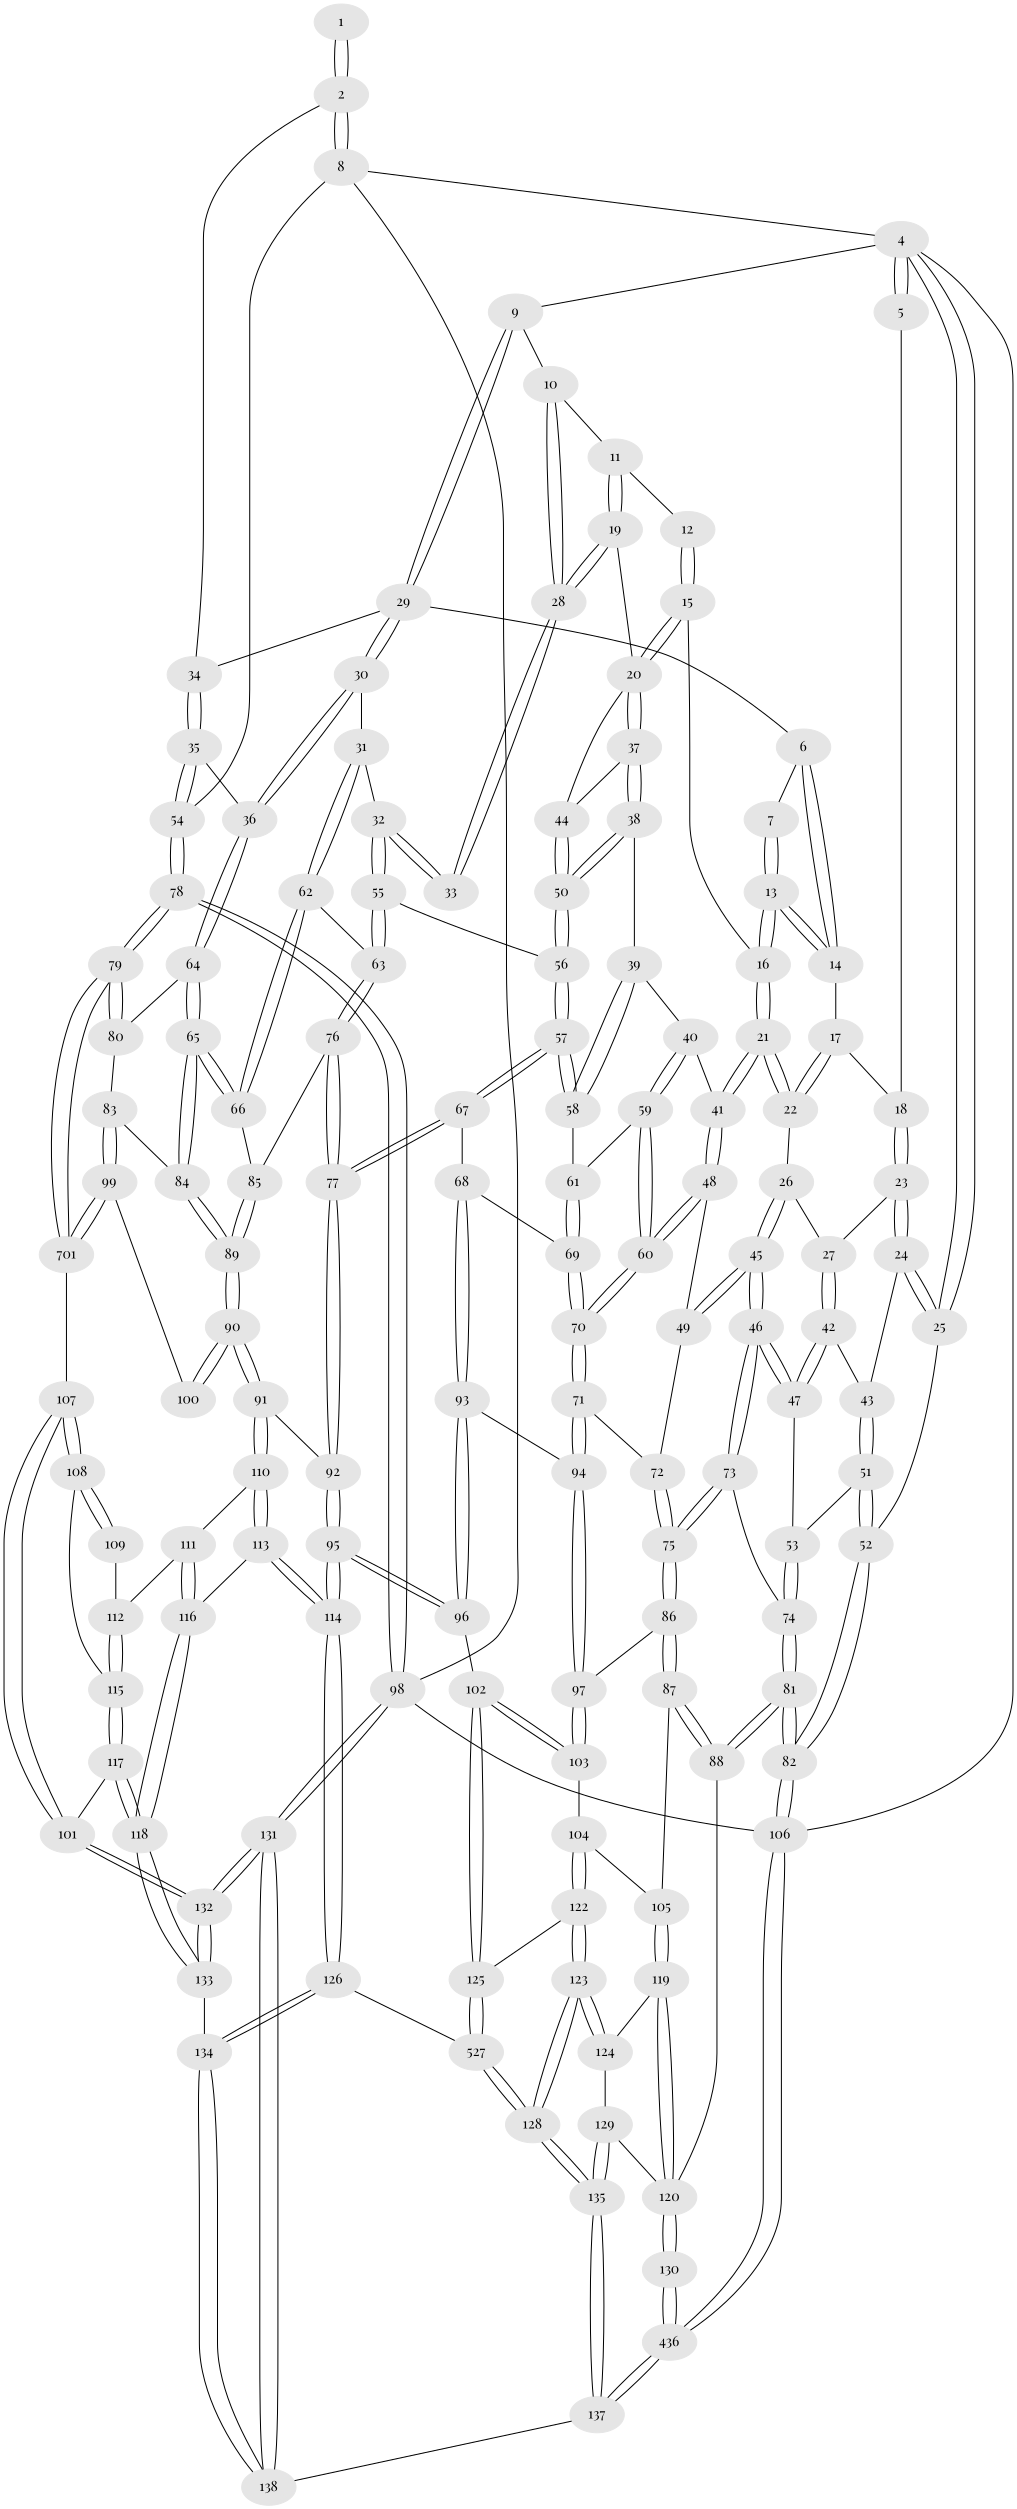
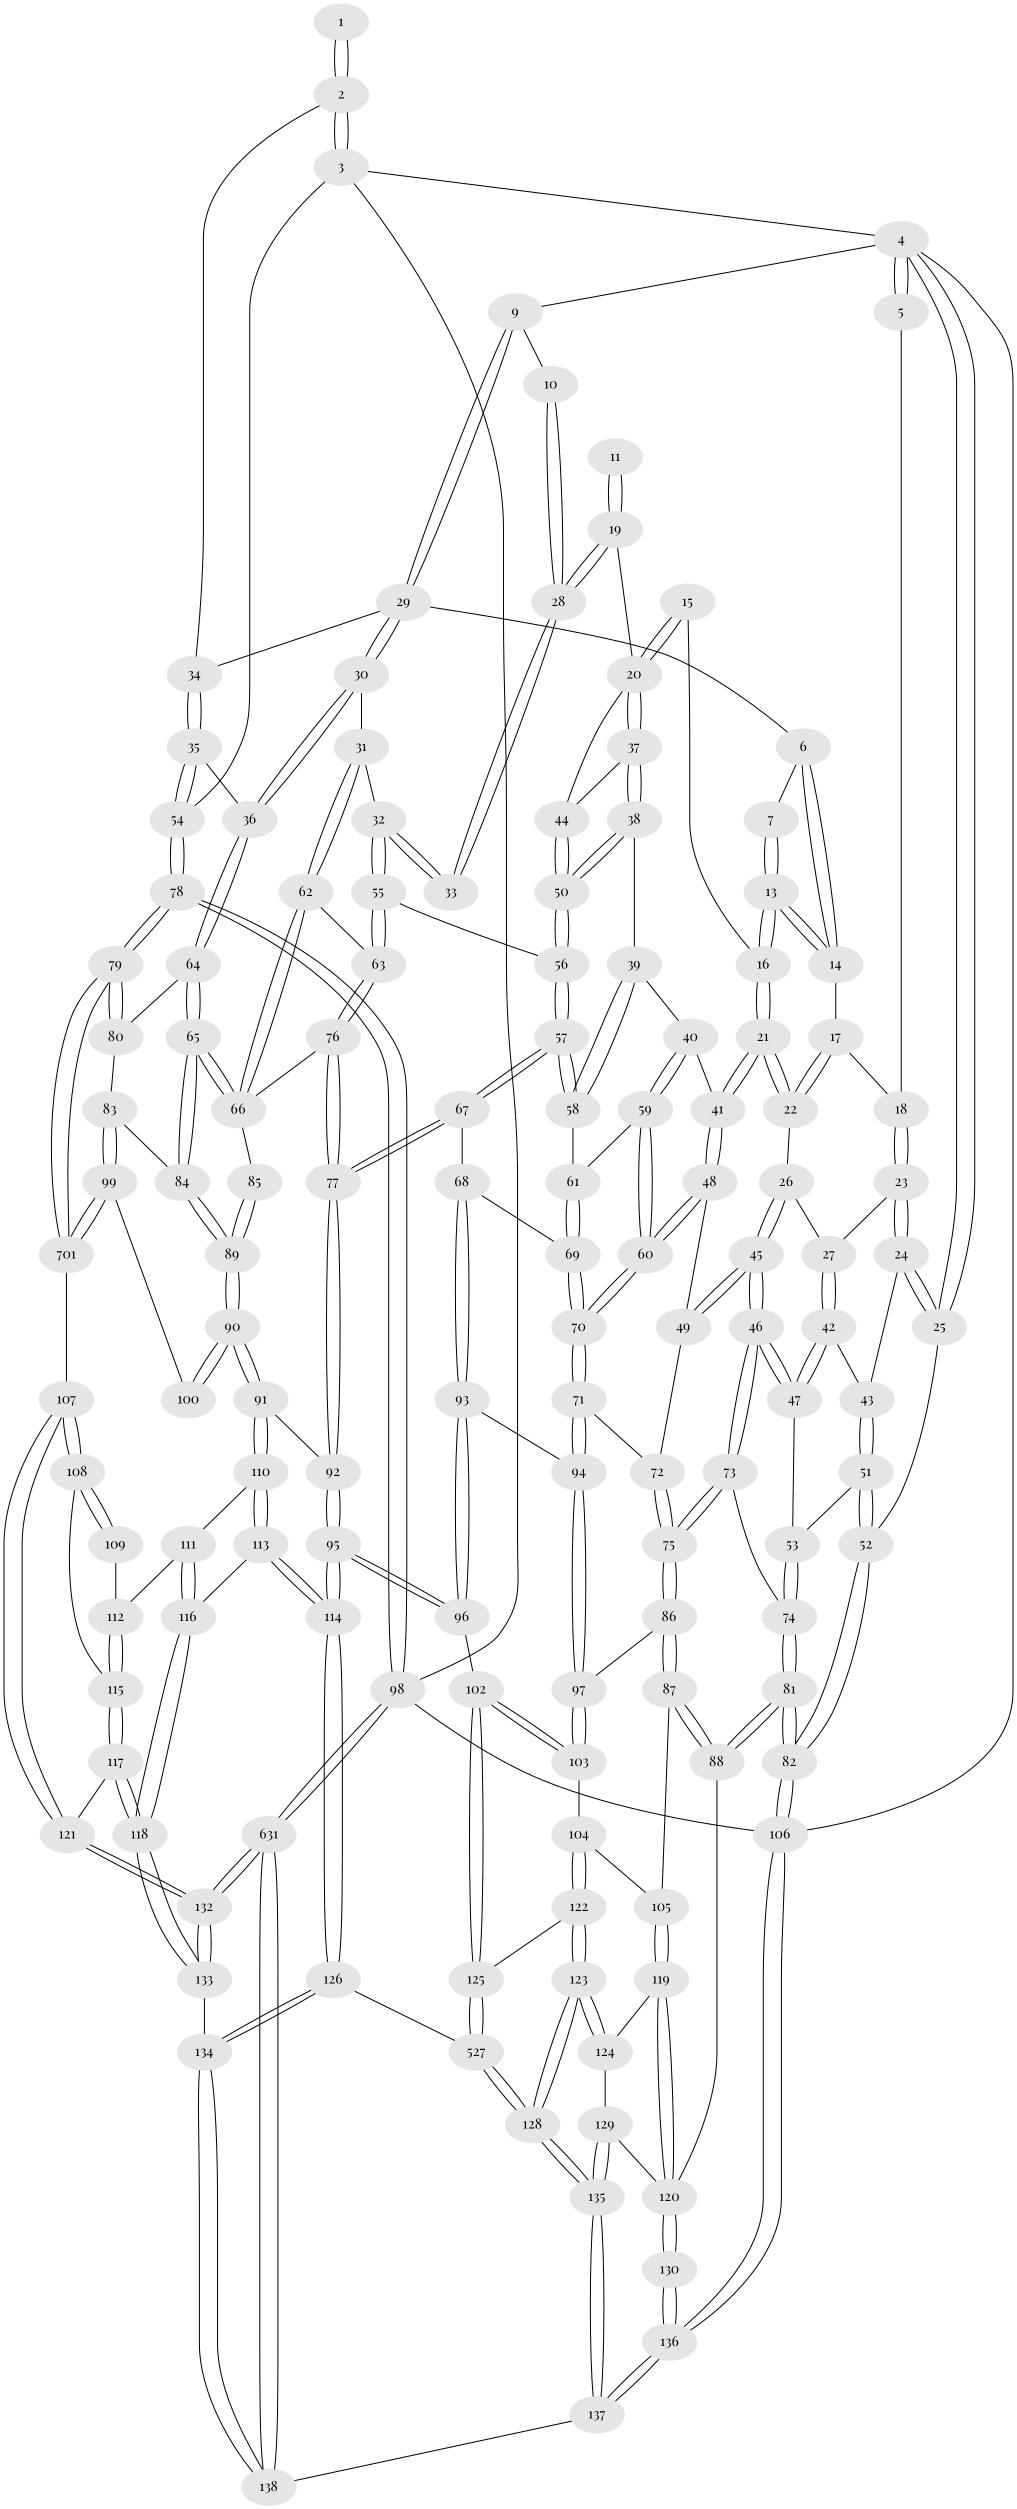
node "8": label "8" -> "3"
edge "10" -- "11": removed
node "12": removed
edge "76" -- "85": now "76" -- "66"
node "101": label "101" -> "121"
node "131": label "131" -> "631"
node "436": label "436" -> "136"
